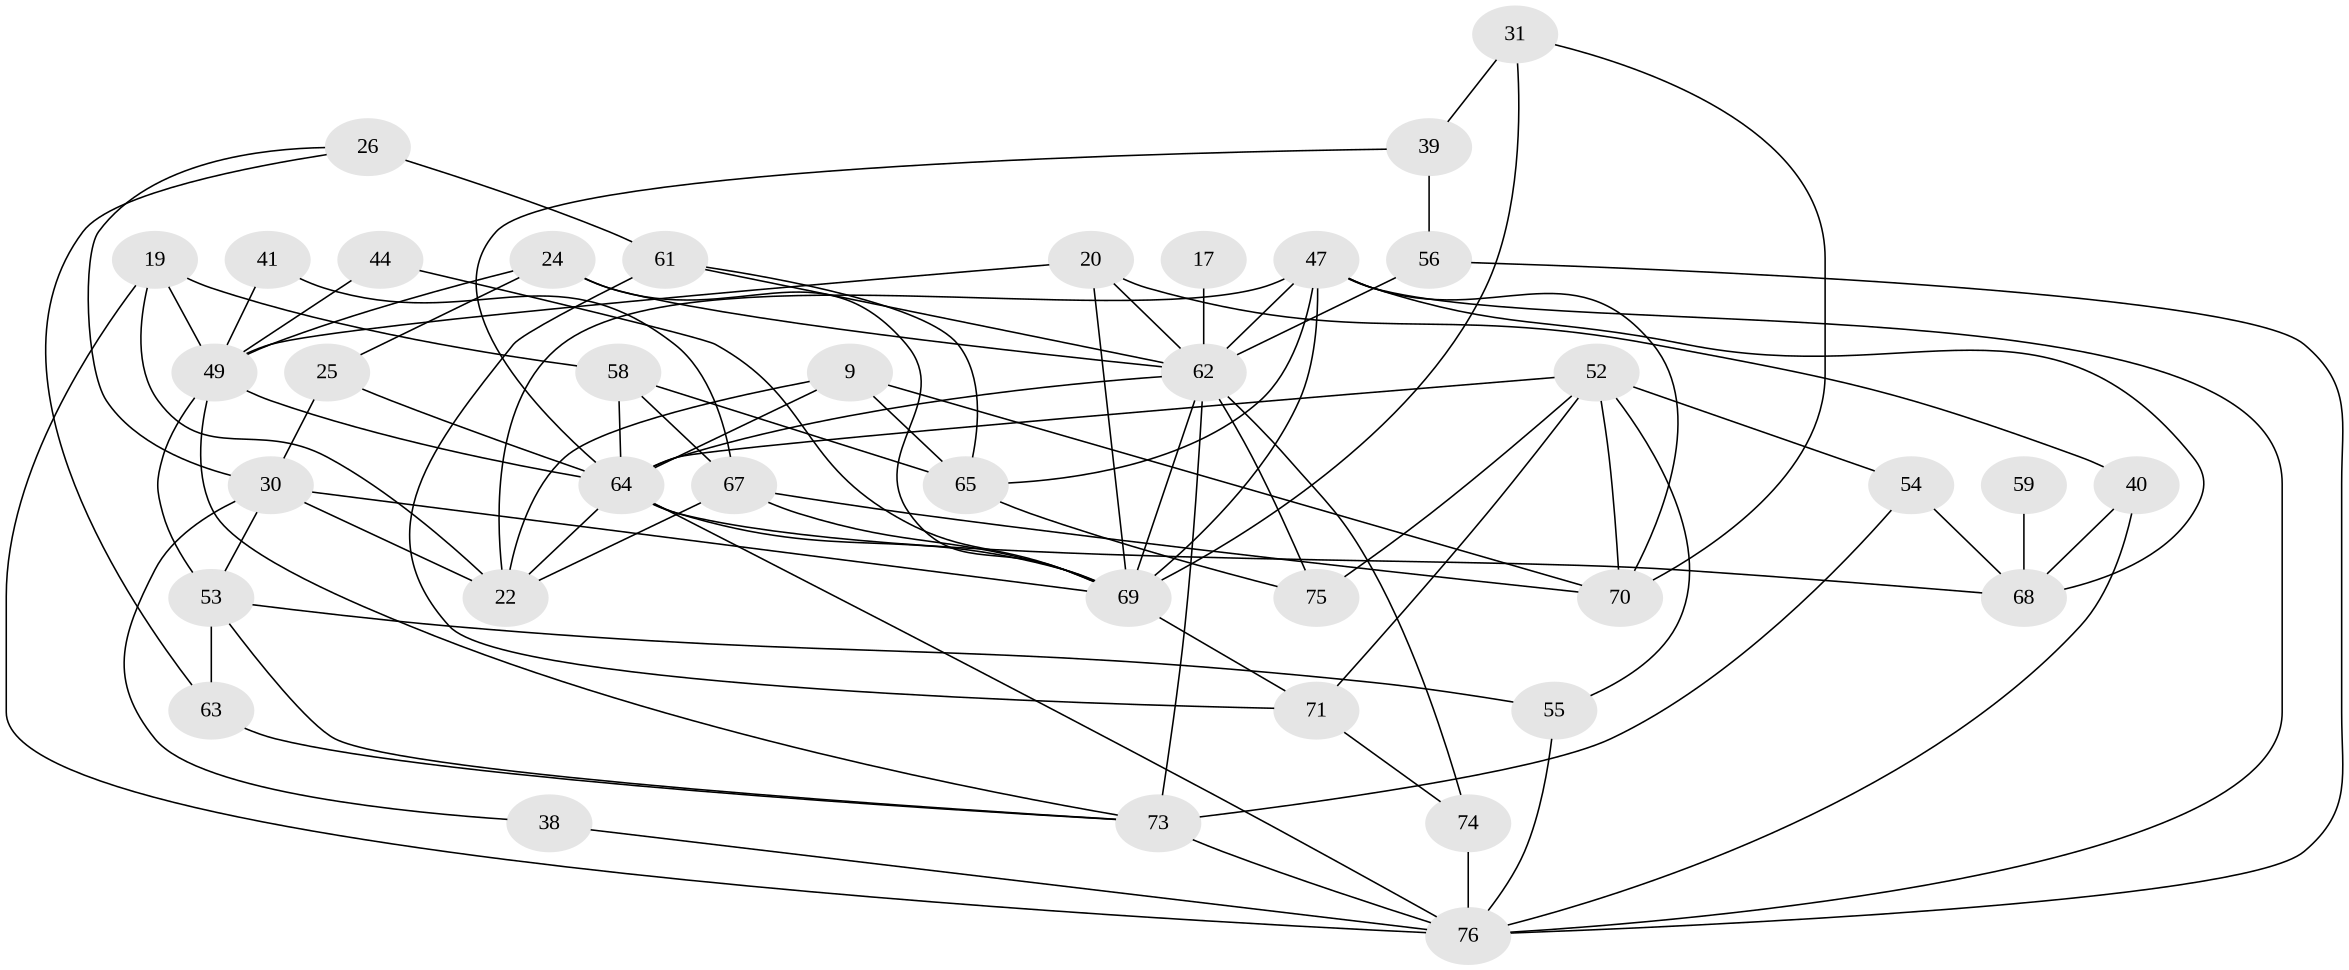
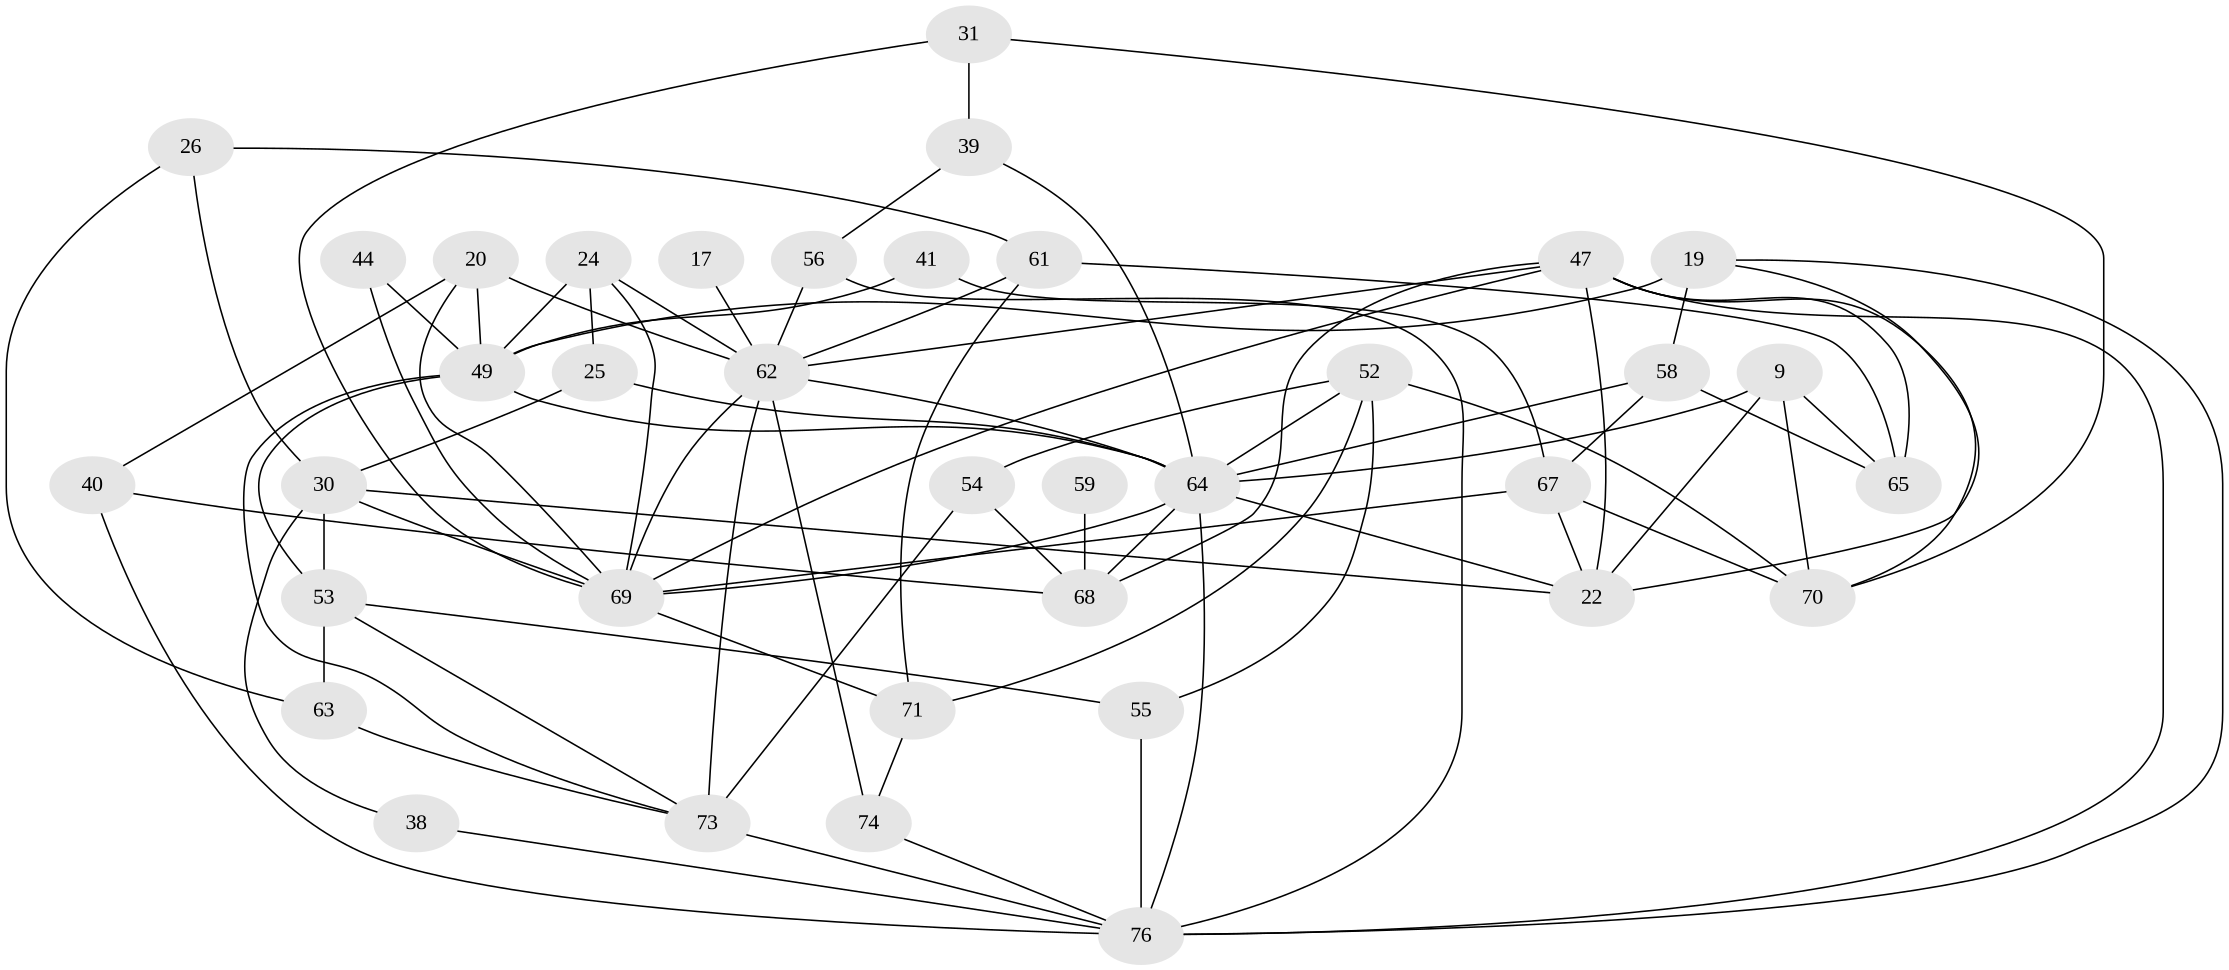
node "75": removed
